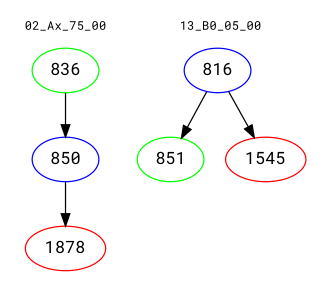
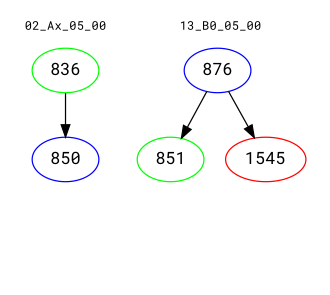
cluster "02_Ax_75_00": label "02_Ax_75_00" -> "02_Ax_05_00"
node "816": label "816" -> "876"
node "1878": removed
